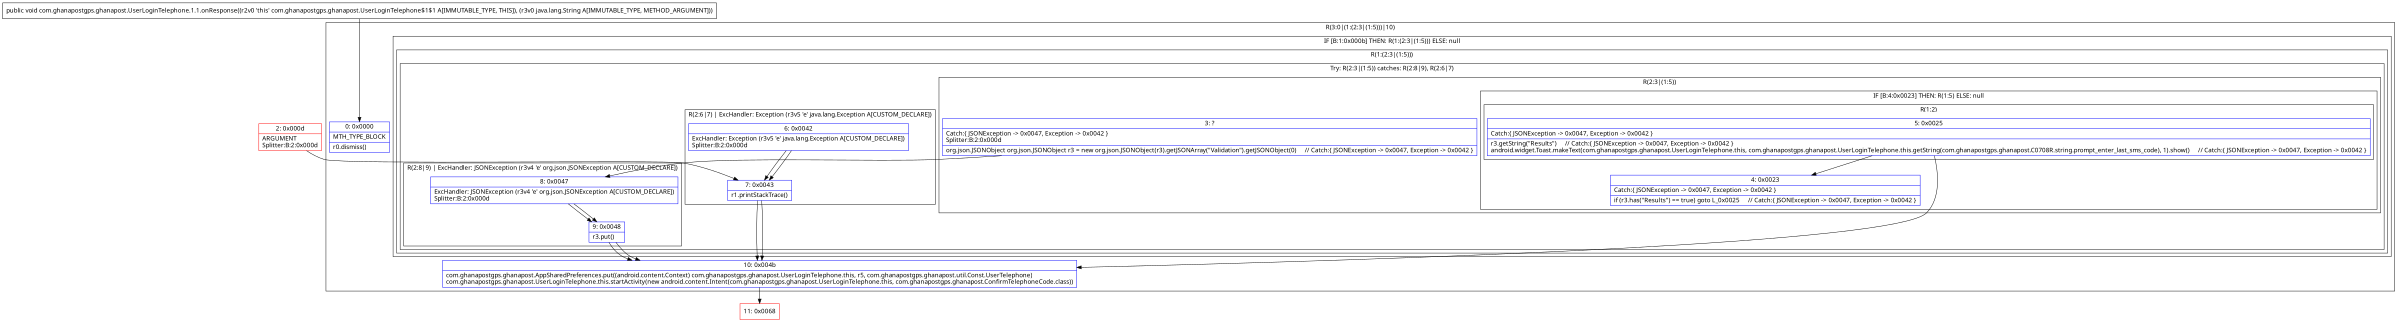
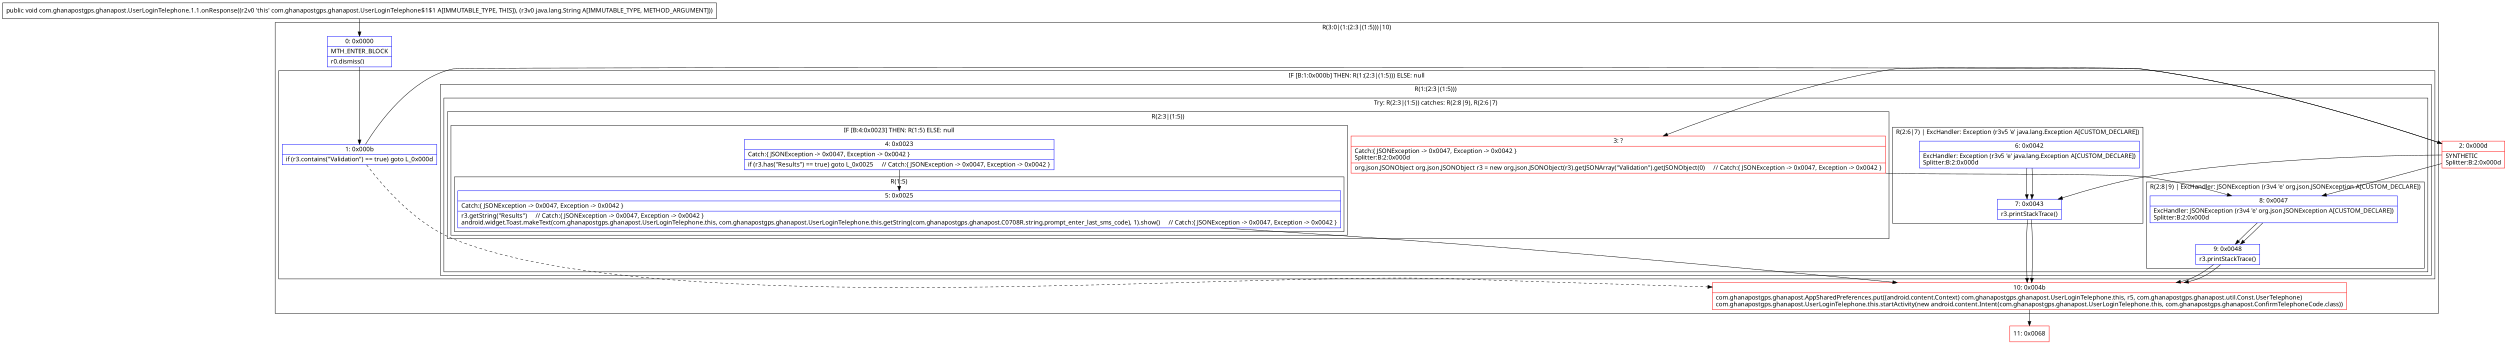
edge "2: 0x000d" -> "3: ?": added
cluster "R(1:2)": label "R(1:2)" -> "R(1:5)"
node "0: 0x0000": text "MTH_TYPE_BLOCK" -> "MTH_ENTER_BLOCK"
node "3: ?": color blue -> red
node "2: 0x000d": text "ARGUMENT" -> "SYNTHETIC"
node "1: 0x000b": added
edge "5: 0x0025" -> "4: 0x0023": reversed
edge "2: 0x000d" -> "8: 0x0047": added
node "7: 0x0043": text "r1.printStackTrace()" -> "r3.printStackTrace()"
node "9: 0x0048": text "r3.put()" -> "r3.printStackTrace()"
node "10: 0x004b": color blue -> red
